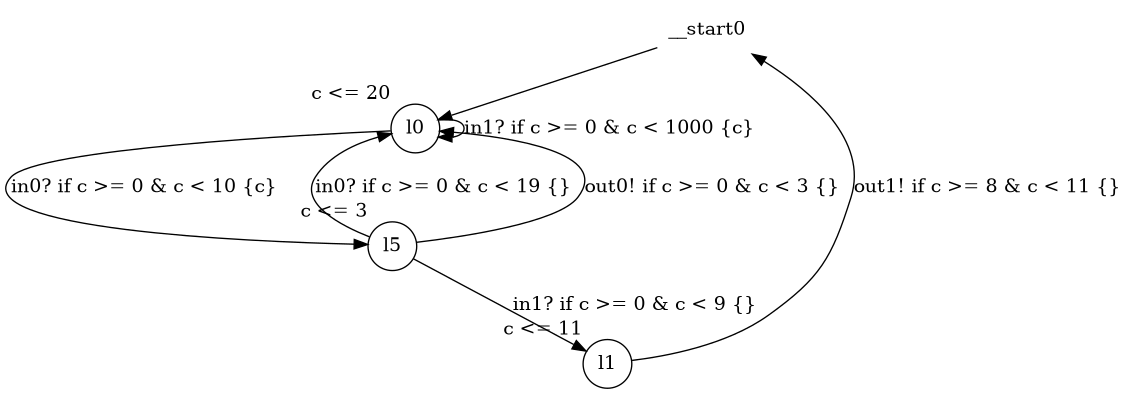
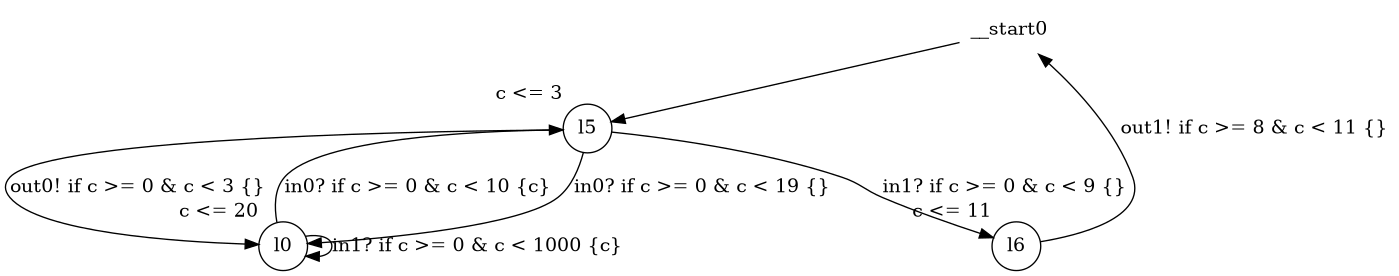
edge "__start0" -> "l0 c <= 20": now "__start0" -> "l5 c <= 3"
node "l1 c <= 11": label "l1 c <= 11" -> "l6 c <= 11"
